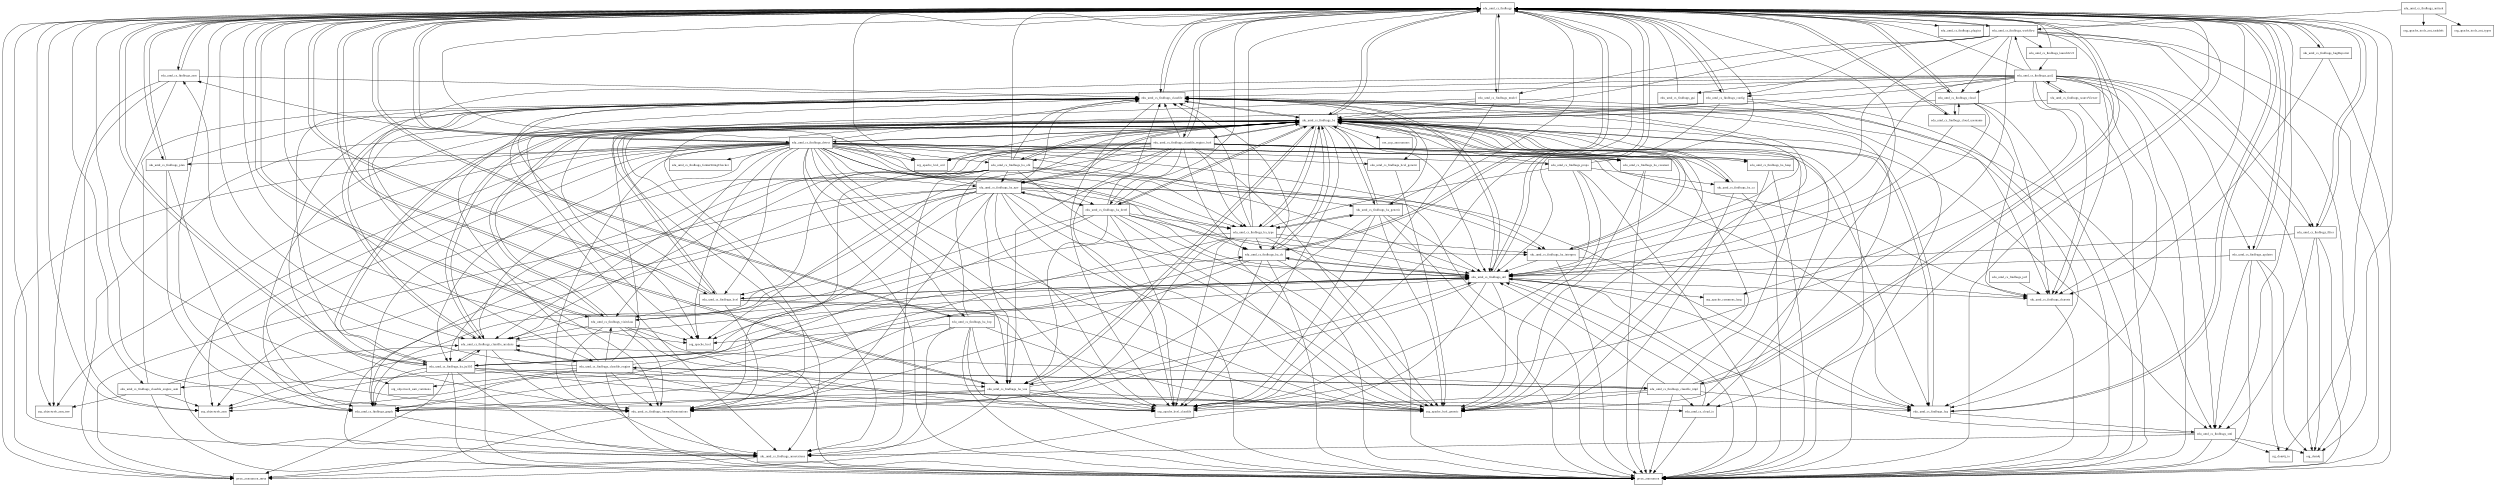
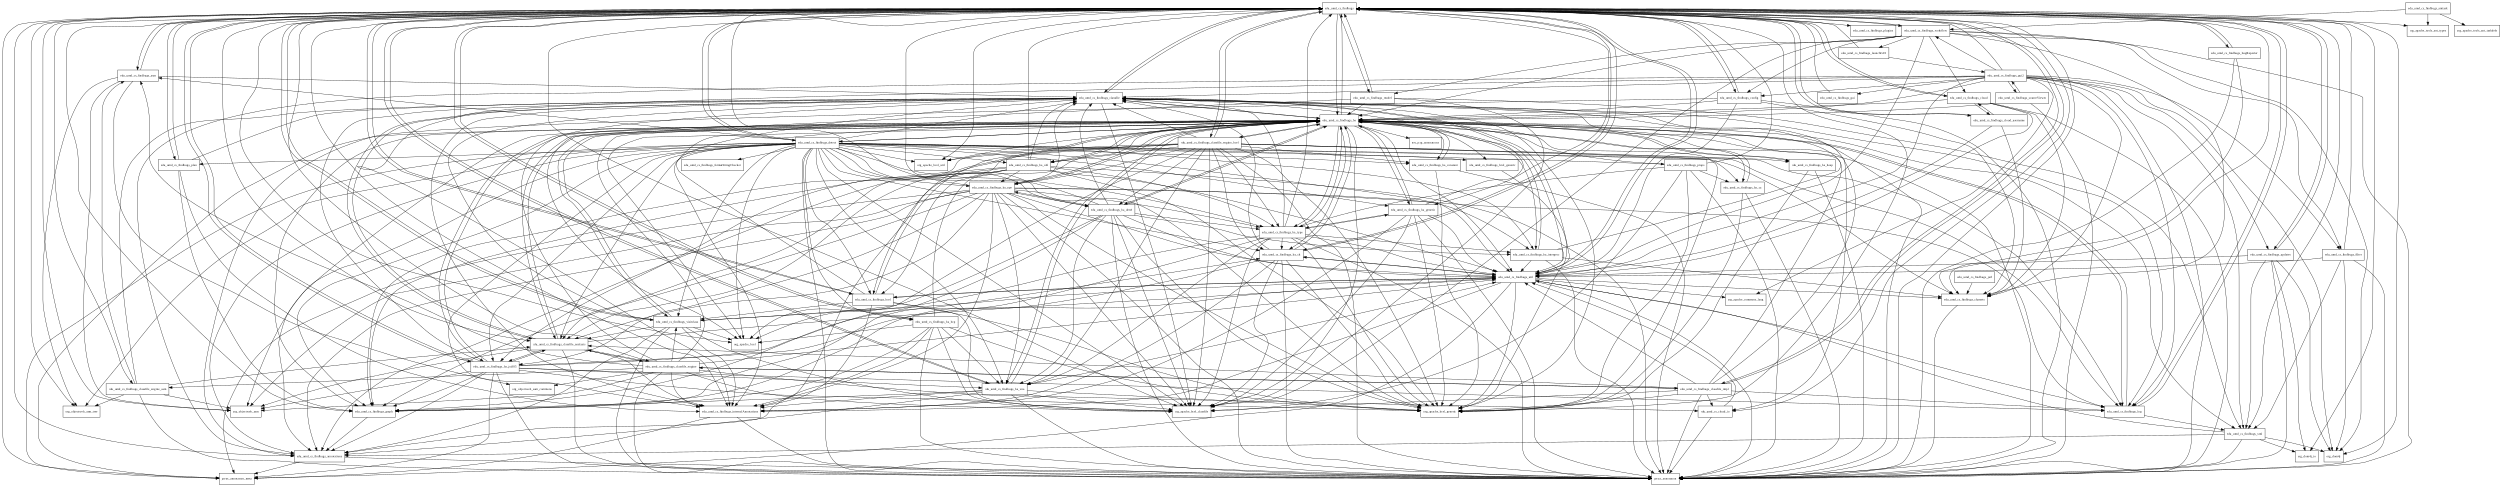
edge "edu_umd_cs_findbugs" -> "edu_umd_cs_findbugs_filter": now "edu_umd_cs_findbugs" -> "org_apache_tools_ant_types"
edge "edu_umd_cs_findbugs_gui2" -> "edu_umd_cs_findbugs_cloud": removed
edge "edu_umd_cs_findbugs_classfile_engine_asm" -> "edu_umd_cs_findbugs_asm": added
